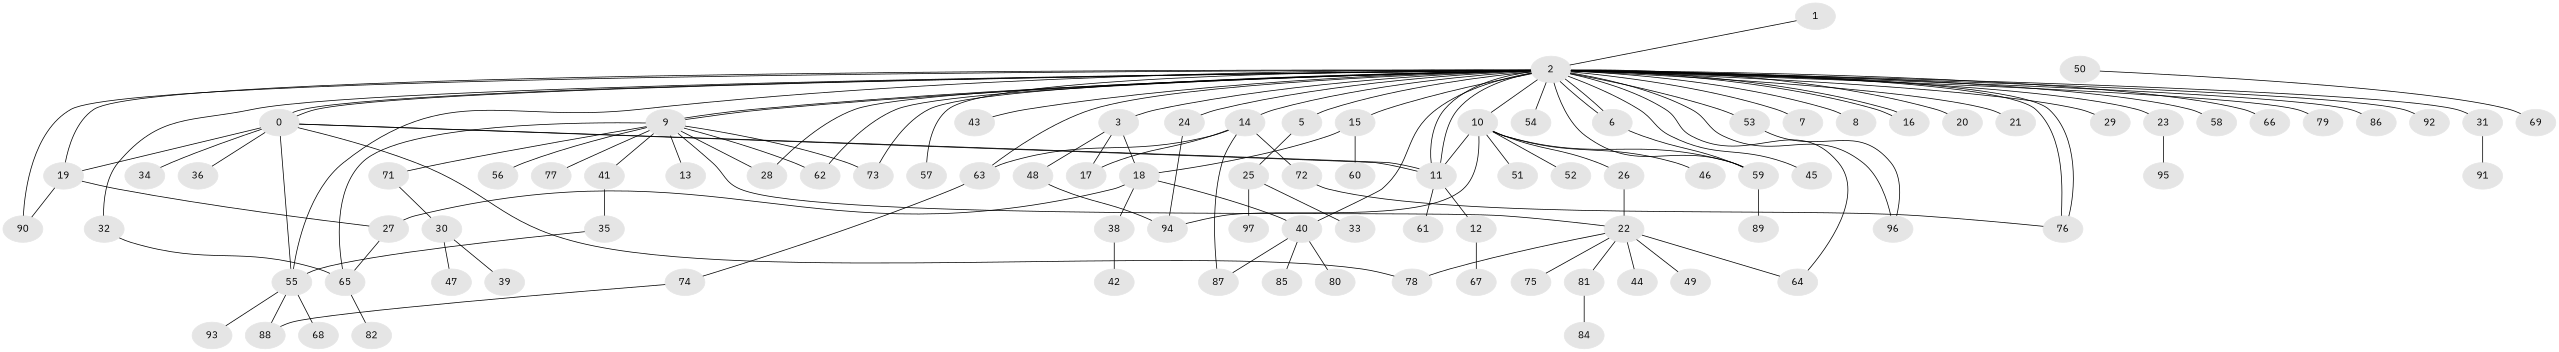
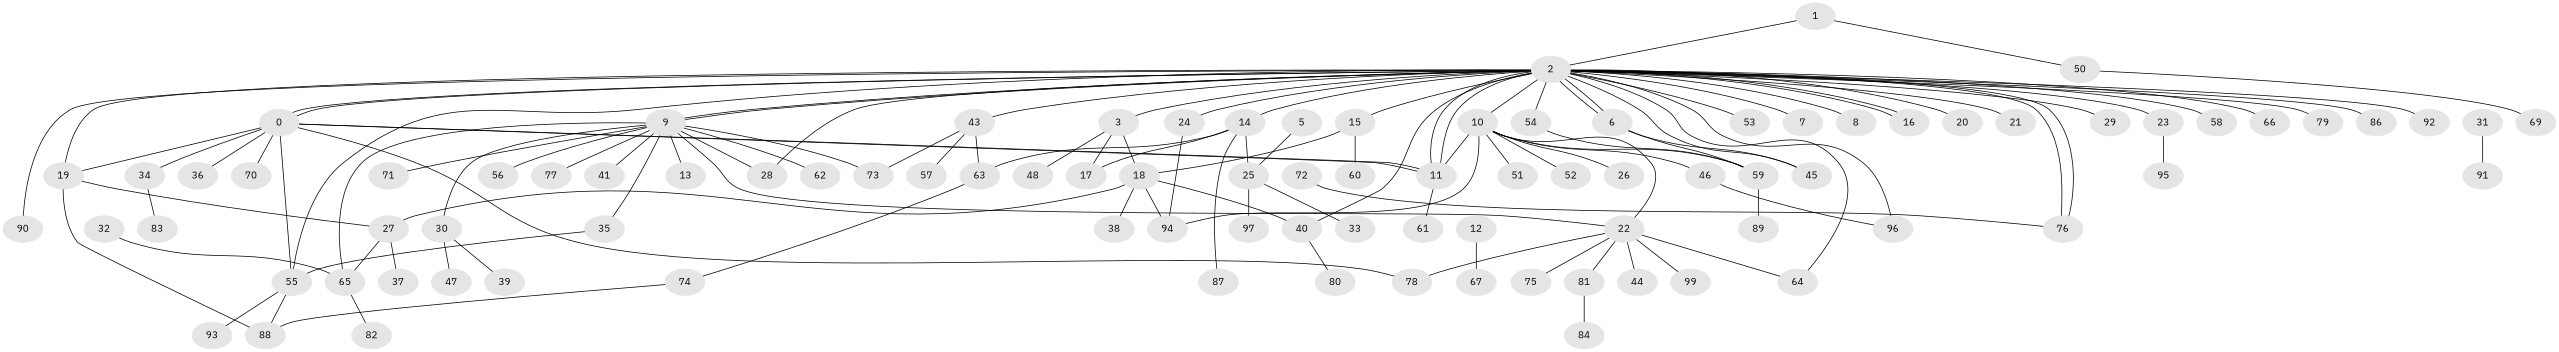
edge "1" -- "50": added
edge "2" -- "57": now "43" -- "57"
edge "2" -- "73": now "43" -- "73"
edge "2" -- "31": removed
edge "2" -- "32": removed
edge "2" -- "62": removed
edge "2" -- "5": removed
edge "2" -- "63": now "43" -- "63"
edge "53" -- "96": now "46" -- "96"
edge "2" -- "59": now "54" -- "59"
edge "14" -- "72": now "14" -- "25"
edge "6" -- "45": added
node "70": added
edge "11" -- "12": removed
edge "19" -- "90": now "19" -- "88"
edge "71" -- "30": now "9" -- "30"
edge "48" -- "94": now "18" -- "94"
edge "41" -- "35": now "9" -- "35"
edge "26" -- "22": now "10" -- "22"
node "83": added
edge "40" -- "87": removed
node "37": added
node "42": removed
node "85": removed
node "49": label "49" -> "99"
node "68": removed
